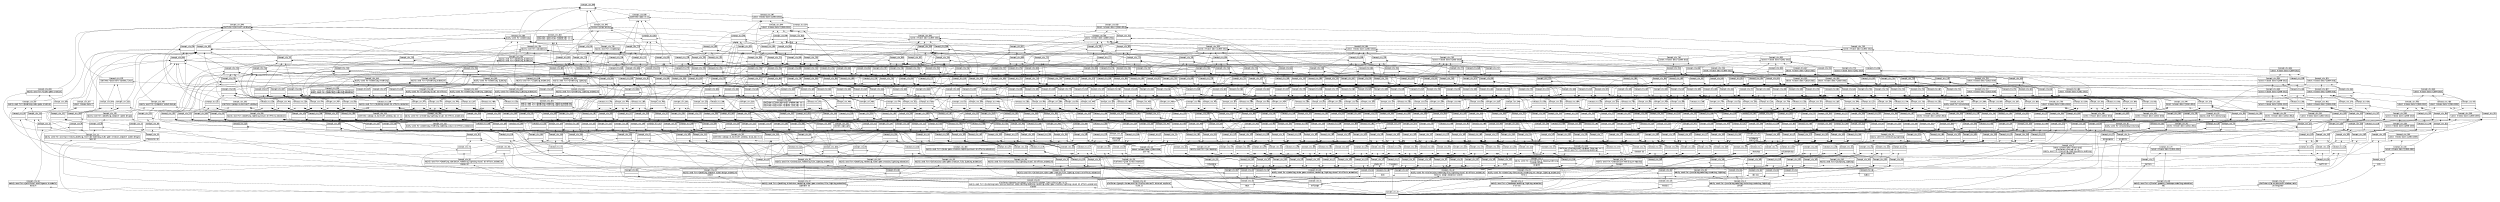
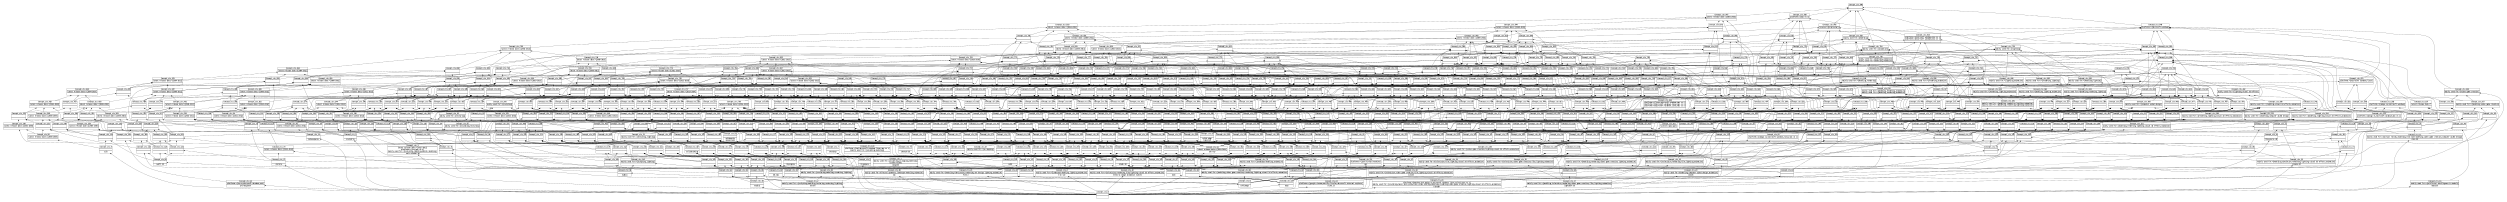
node "Concept_ctx_78": added
node "Concept_ctx_20": removed
